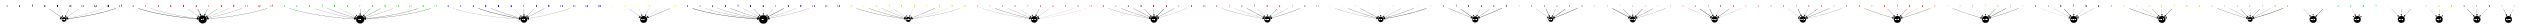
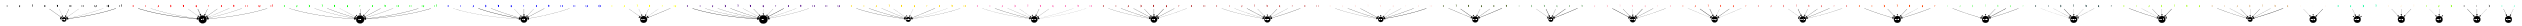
node "Y64": label "Y64" -> "Y14"
node "Y25": label "Y25" -> "Y95"
